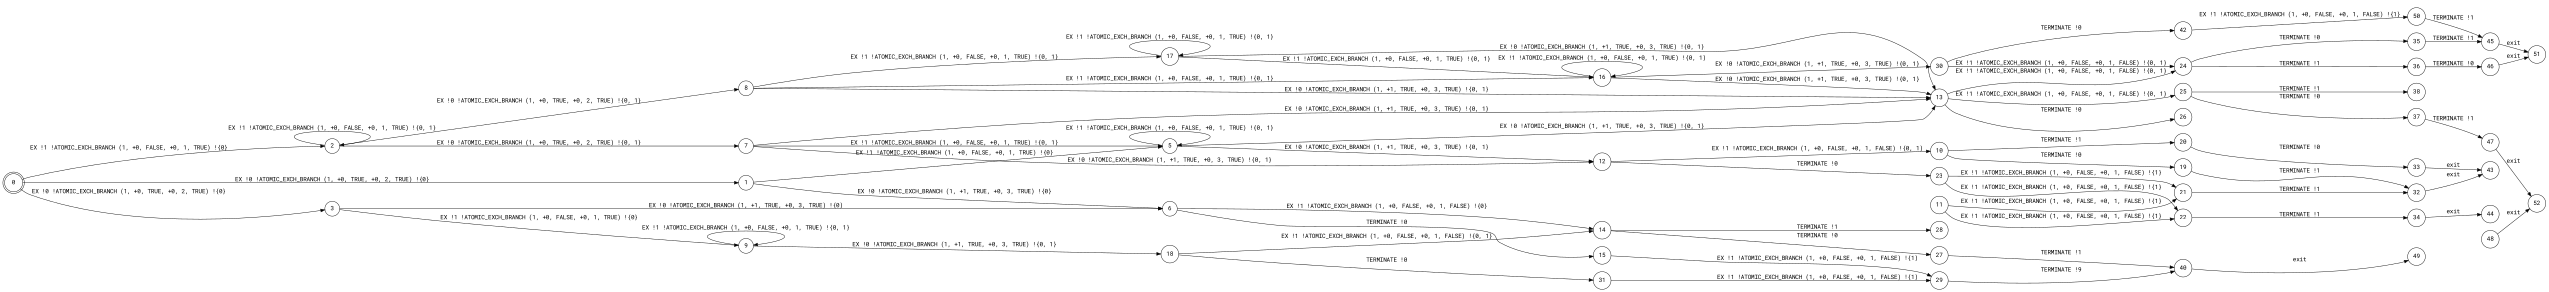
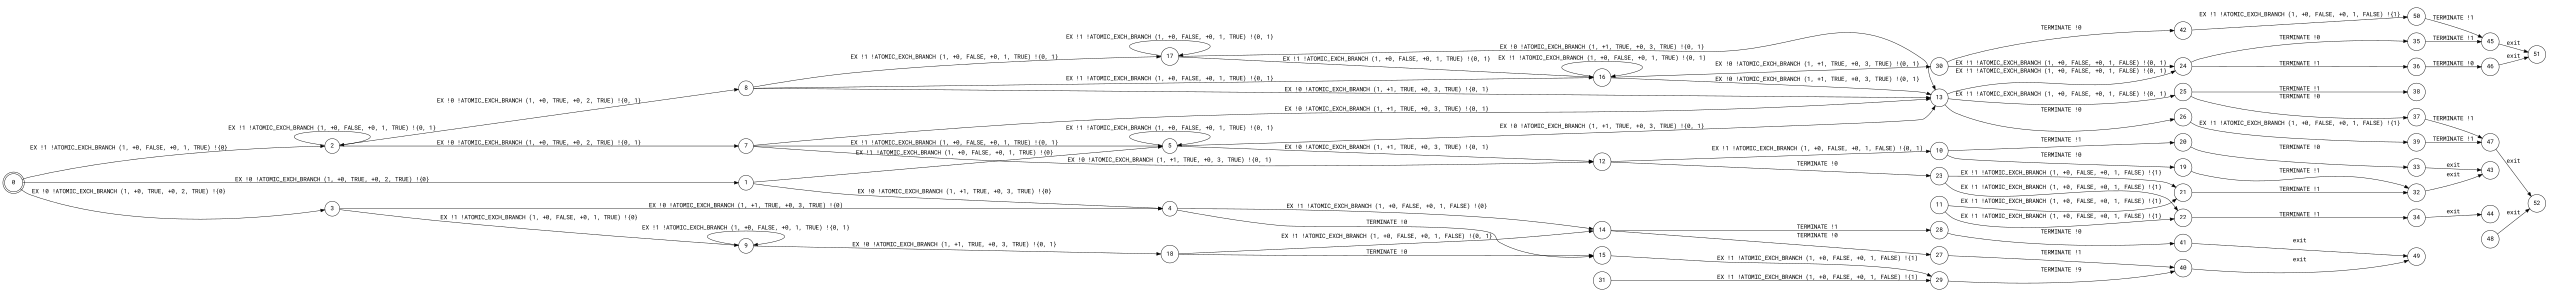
node "39": added
node "6": label "6" -> "4"
node "41": added
edge "18" -> "31": now "18" -> "15"
